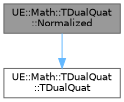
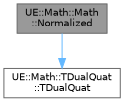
node "UE::Math::TDualQuat ::Normalized": label "UE::Math::TDualQuat ::Normalized" -> "UE::Math::Math ::Normalized"
